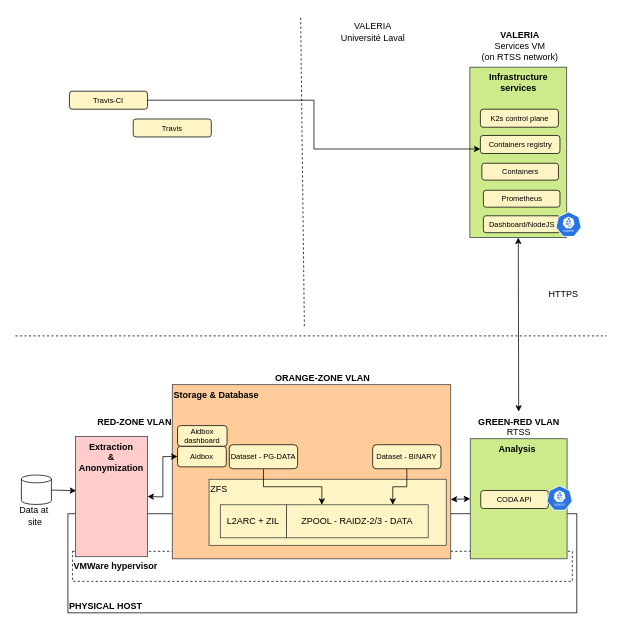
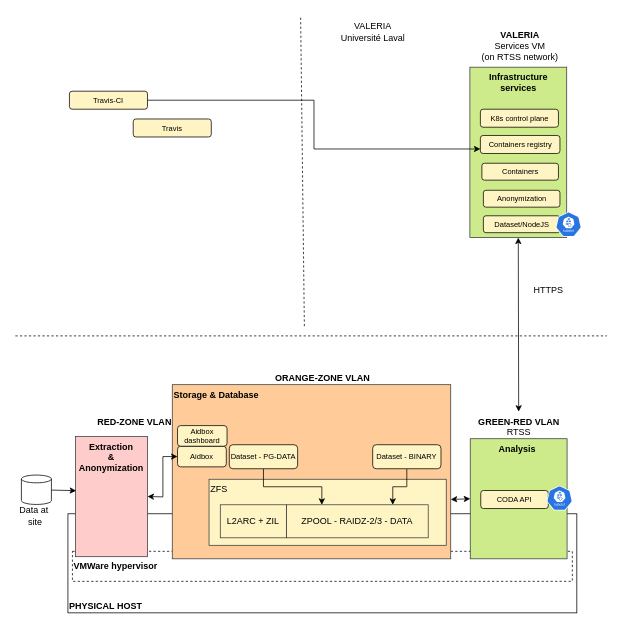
node "K2s control plane": label "K2s control plane" -> "K8s control plane"
node "Prometheus": label "Prometheus" -> "Anonymization"
node "Dashboard/NodeJS": label "Dashboard/NodeJS" -> "Dataset/NodeJS"
node "HTTPS": moved (563, 294) -> (548, 291)
